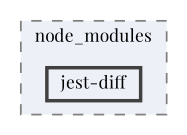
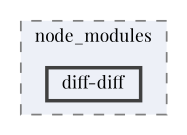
node "jest-diff": label "jest-diff" -> "diff-diff"
